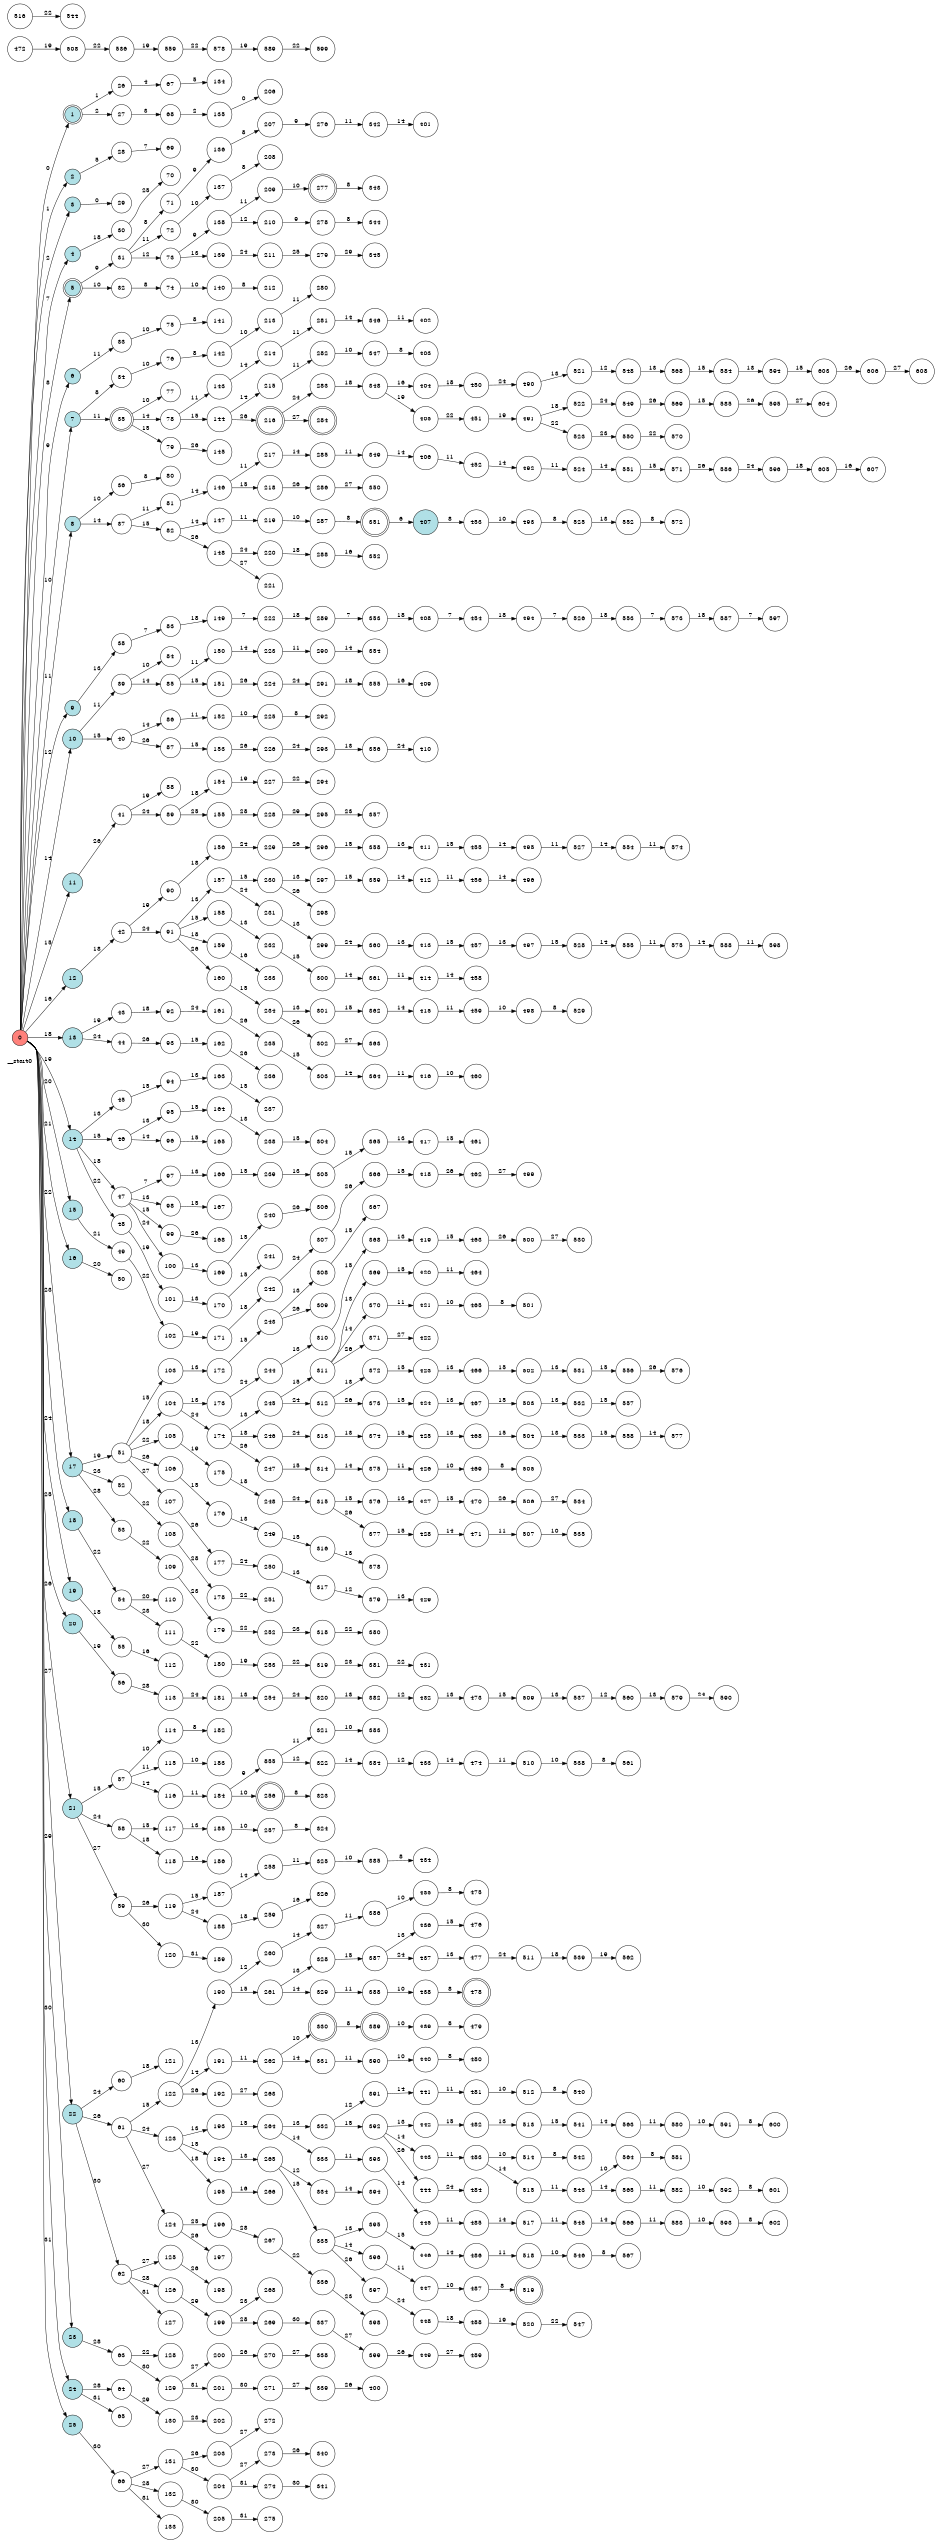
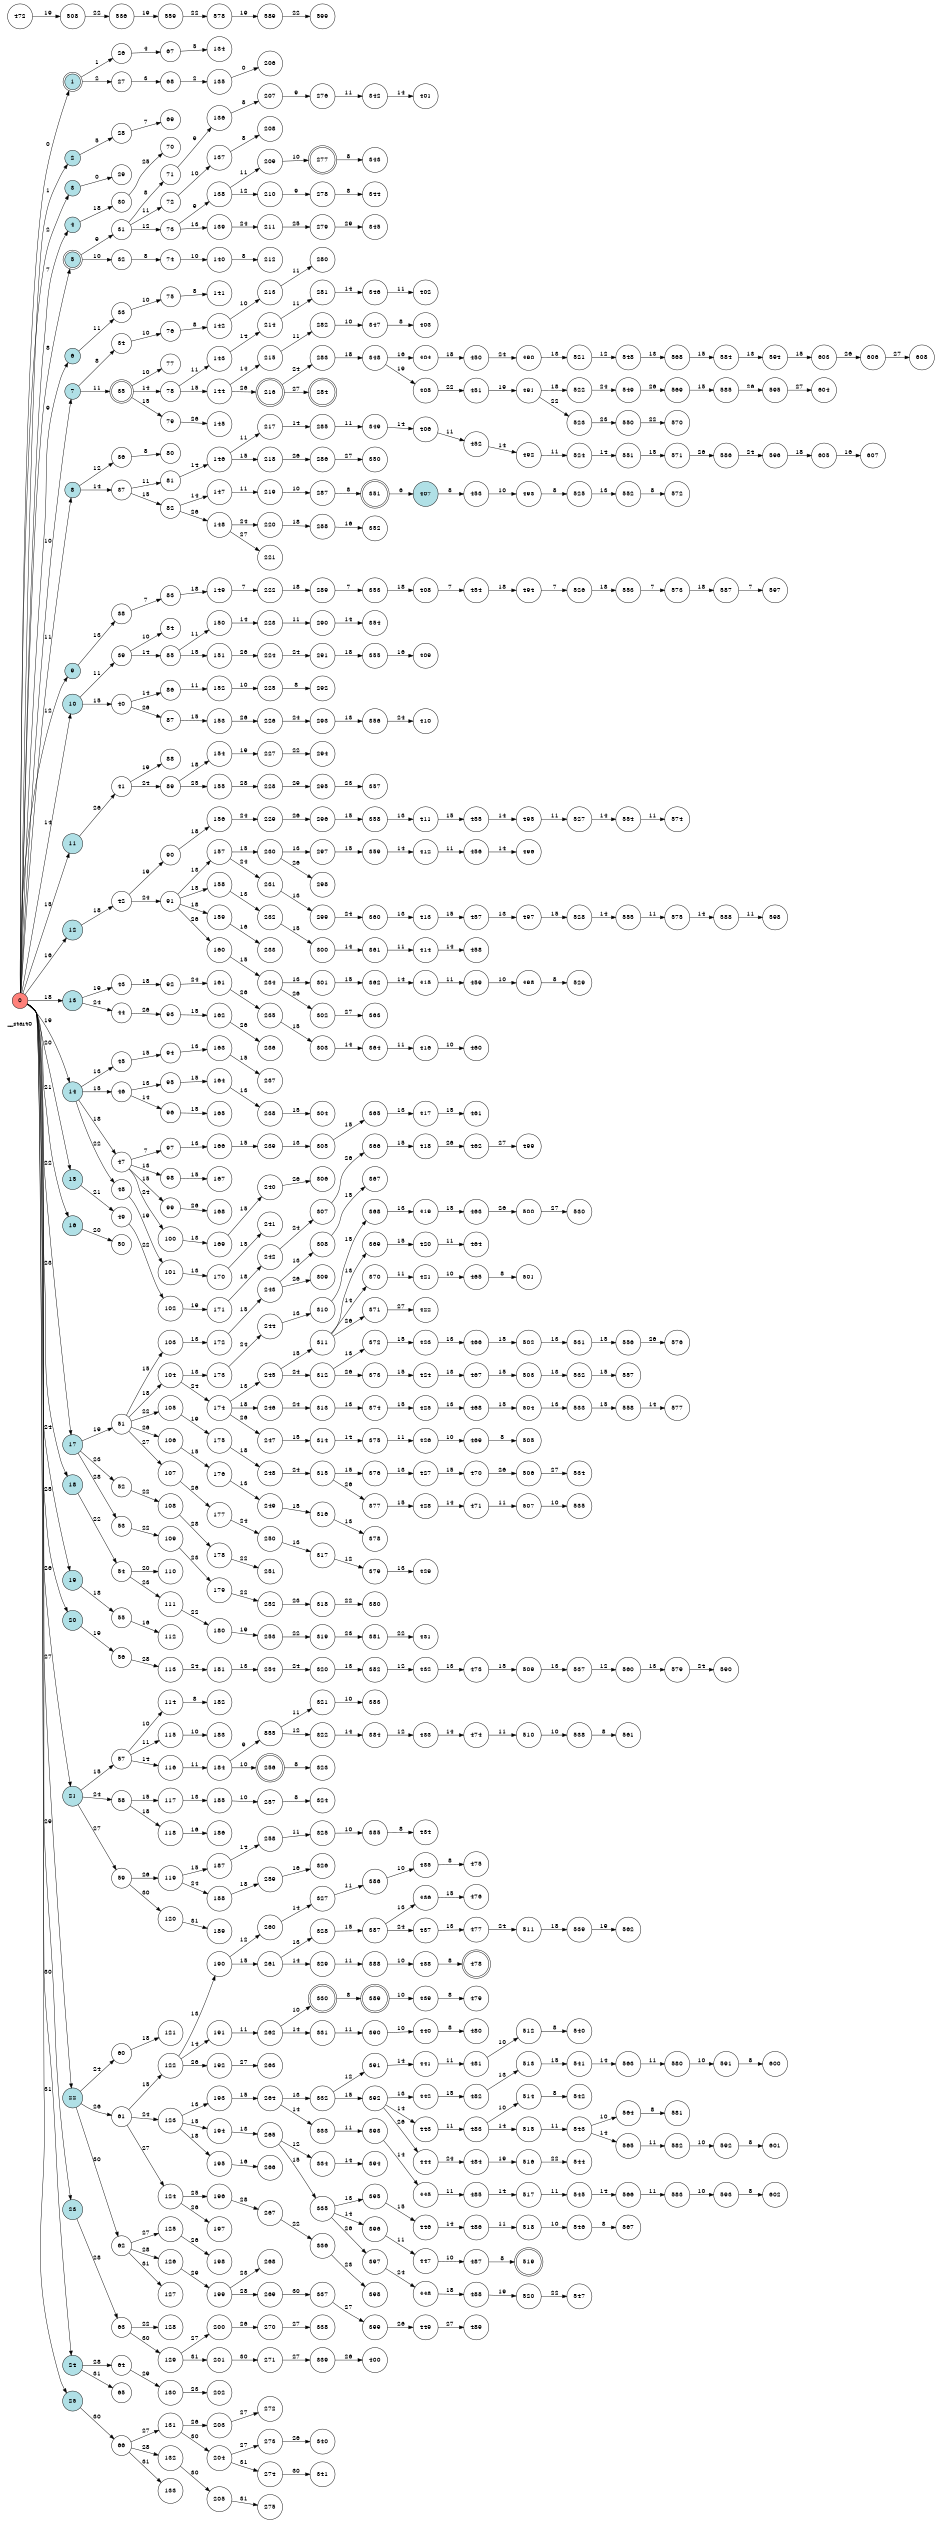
edge "8" -> "36": label "10" -> "12"
edge "484" -> "516": added, label "19"
